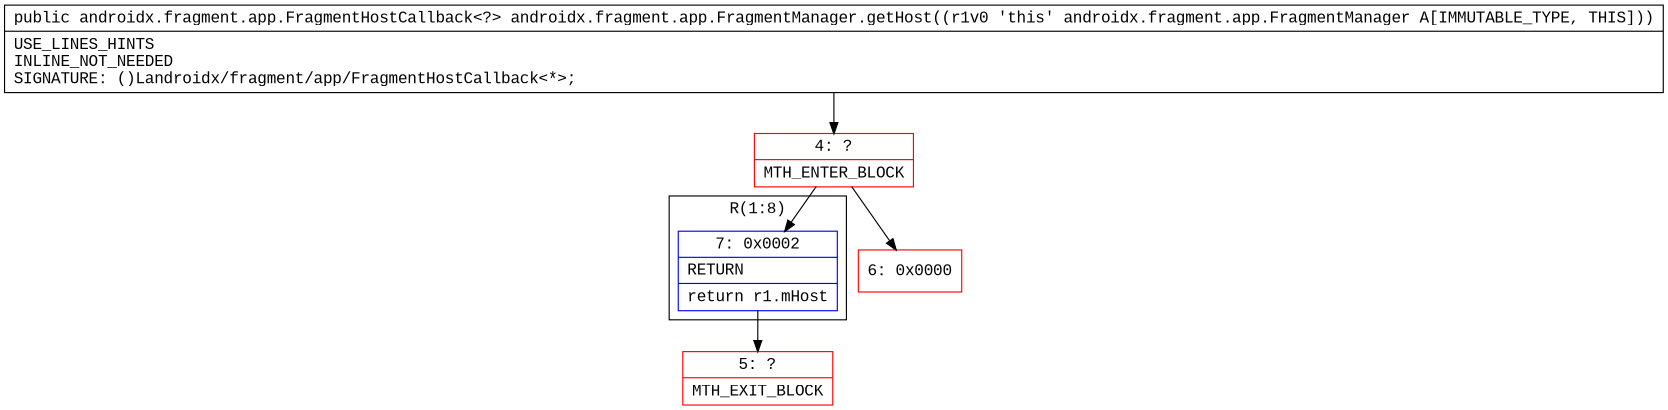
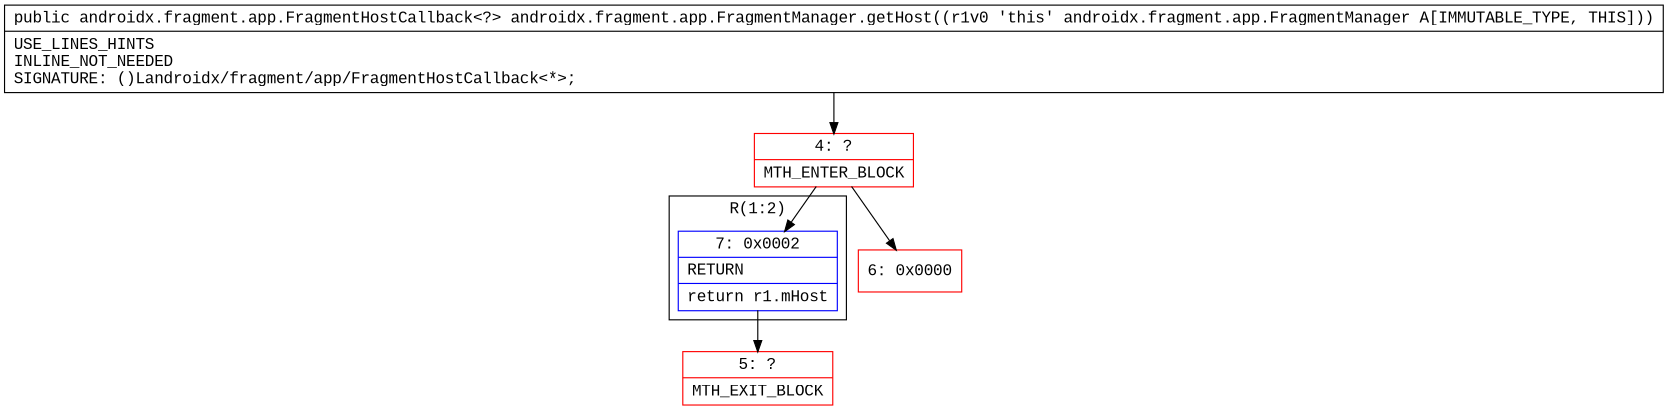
cluster "R(1:8)": label "R(1:8)" -> "R(1:2)"
